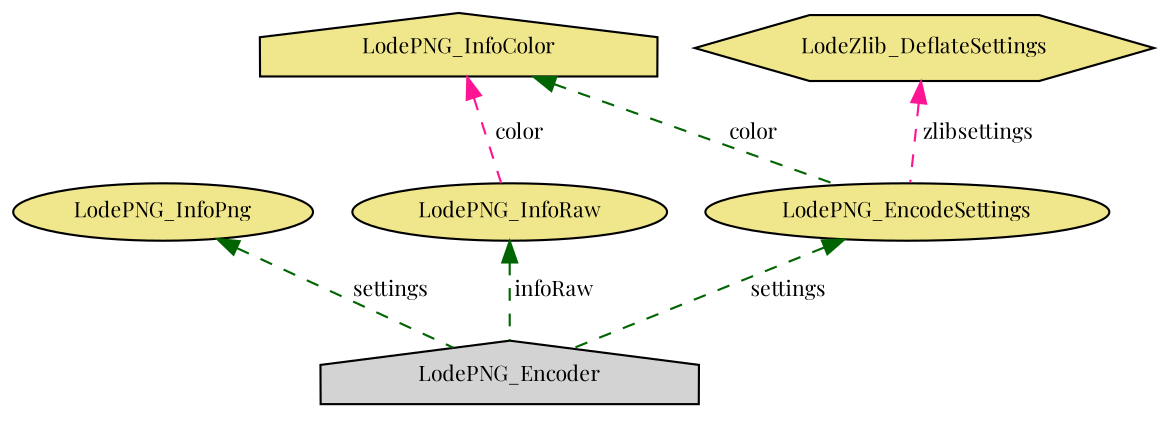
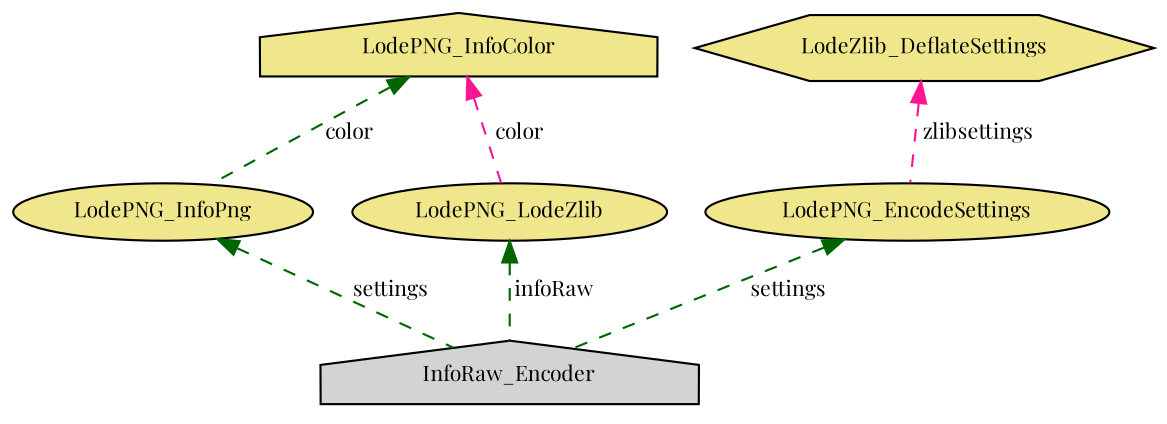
edge "LodePNG_EncodeSettings" -> "LodePNG_InfoColor": now "LodePNG_InfoPng" -> "LodePNG_InfoColor"
node "LodePNG_InfoRaw": label "LodePNG_InfoRaw" -> "LodePNG_LodeZlib"
node "LodePNG_Encoder": label "LodePNG_Encoder" -> "InfoRaw_Encoder"
